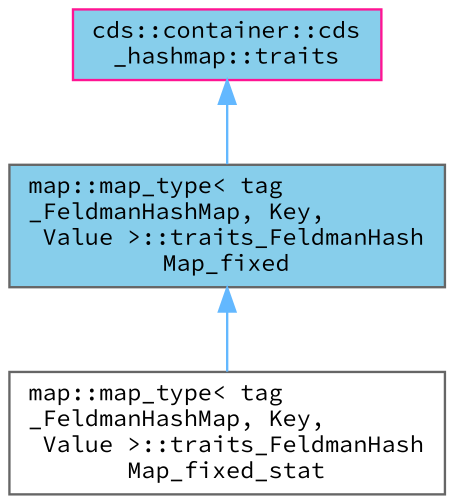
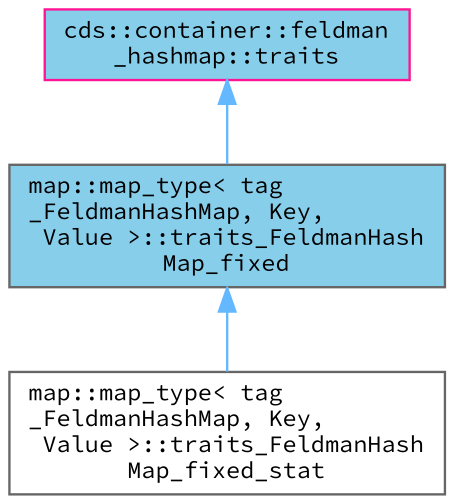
node "cds::container::cds _hashmap::traits": label "cds::container::cds _hashmap::traits" -> "cds::container::feldman _hashmap::traits"
